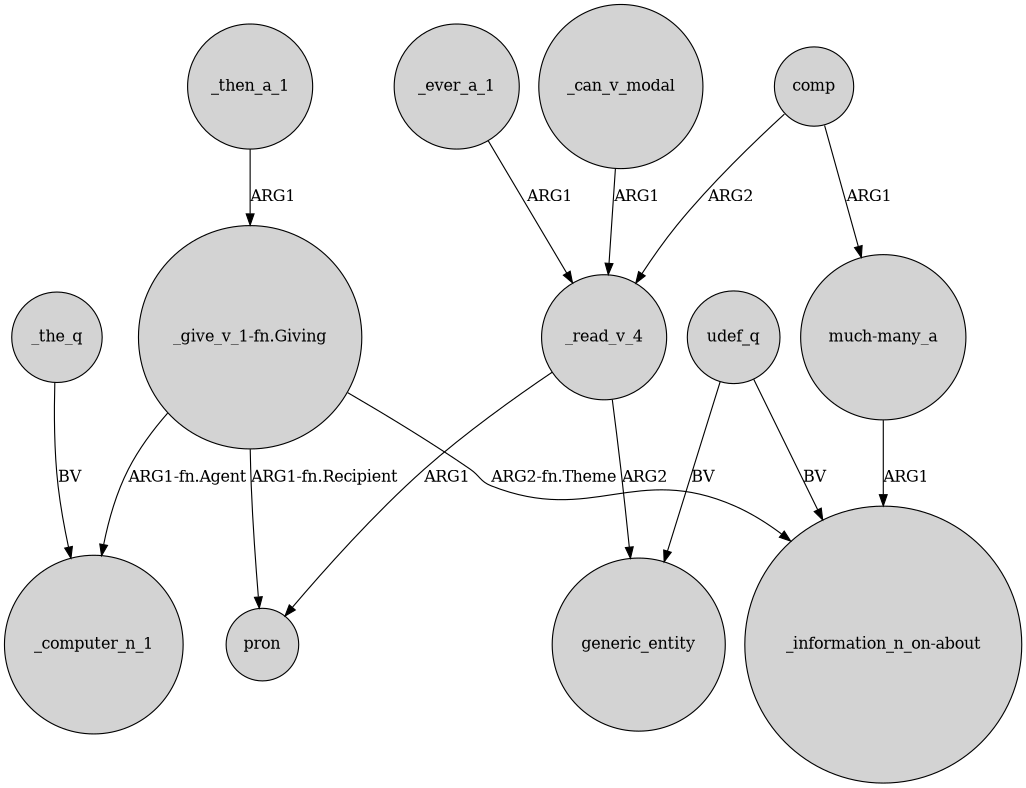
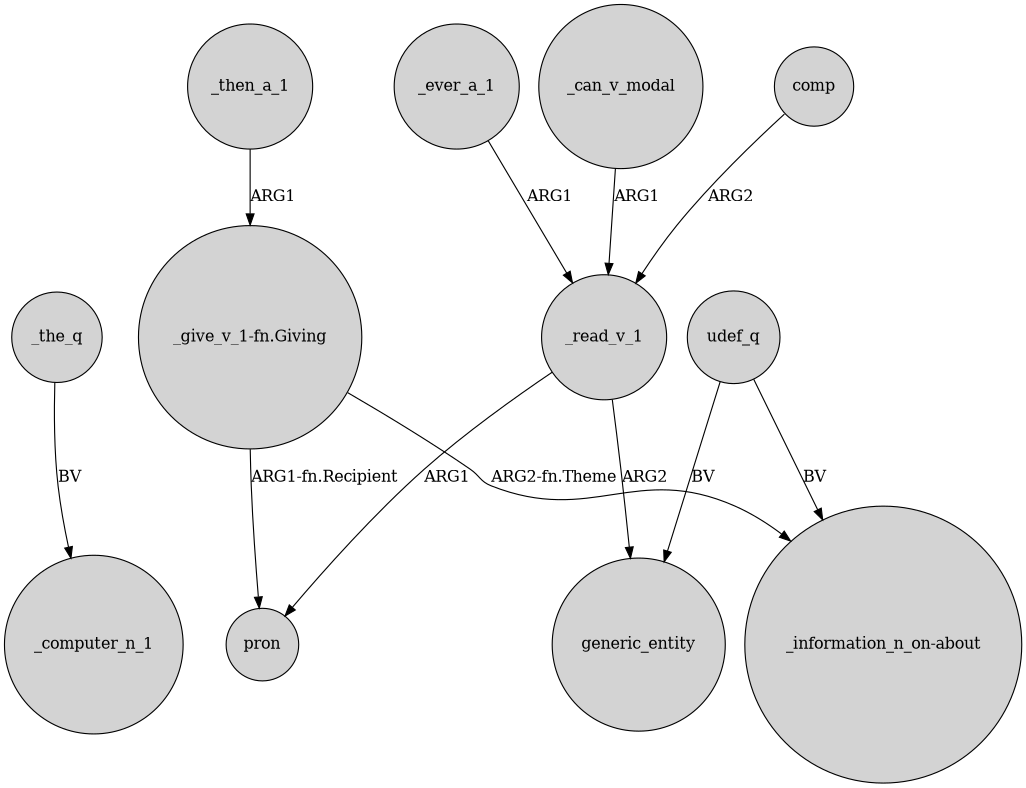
node "_read_v_4": label "_read_v_4" -> "_read_v_1"
node "much-many_a": removed
edge "_give_v_1-fn.Giving" -> "_computer_n_1": removed, label "ARG1-fn.Agent"
